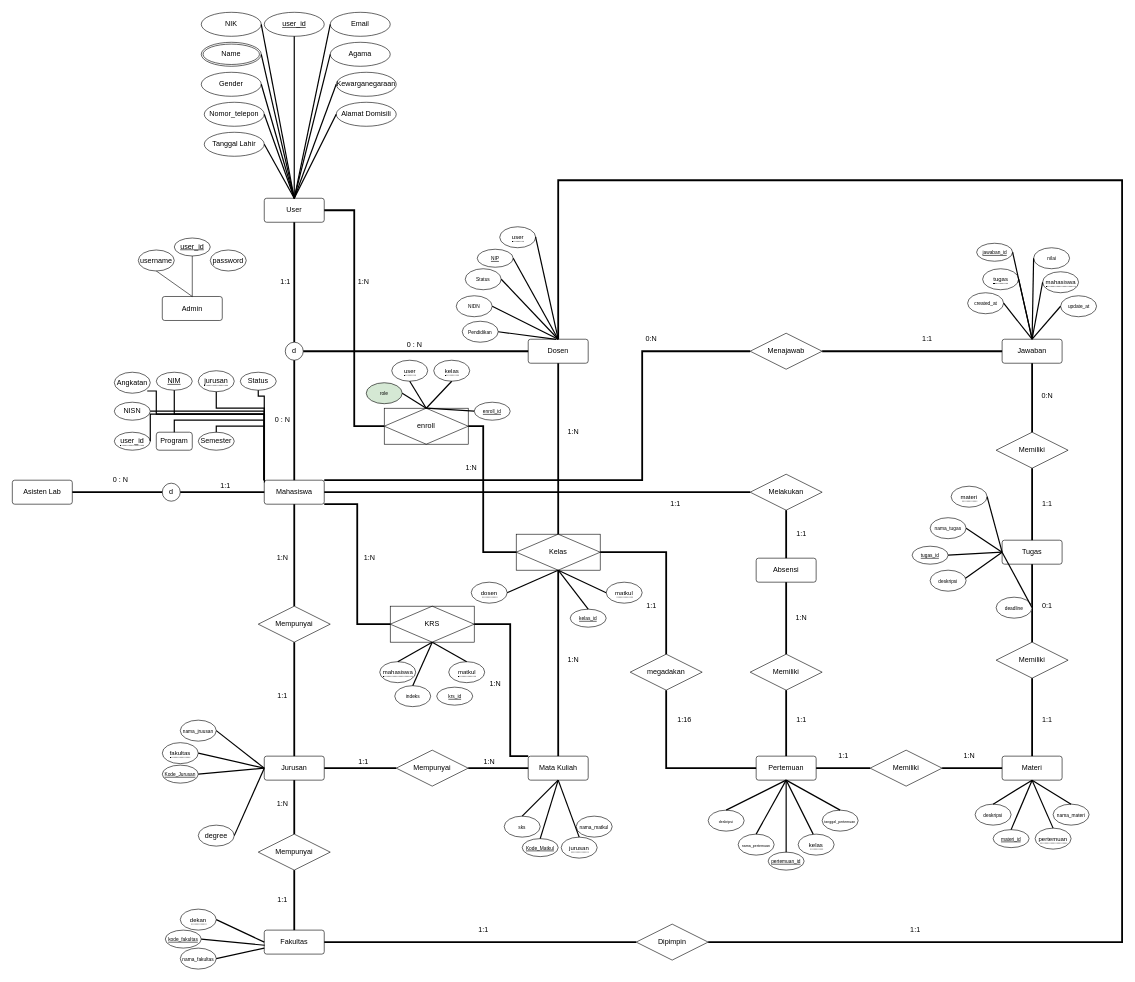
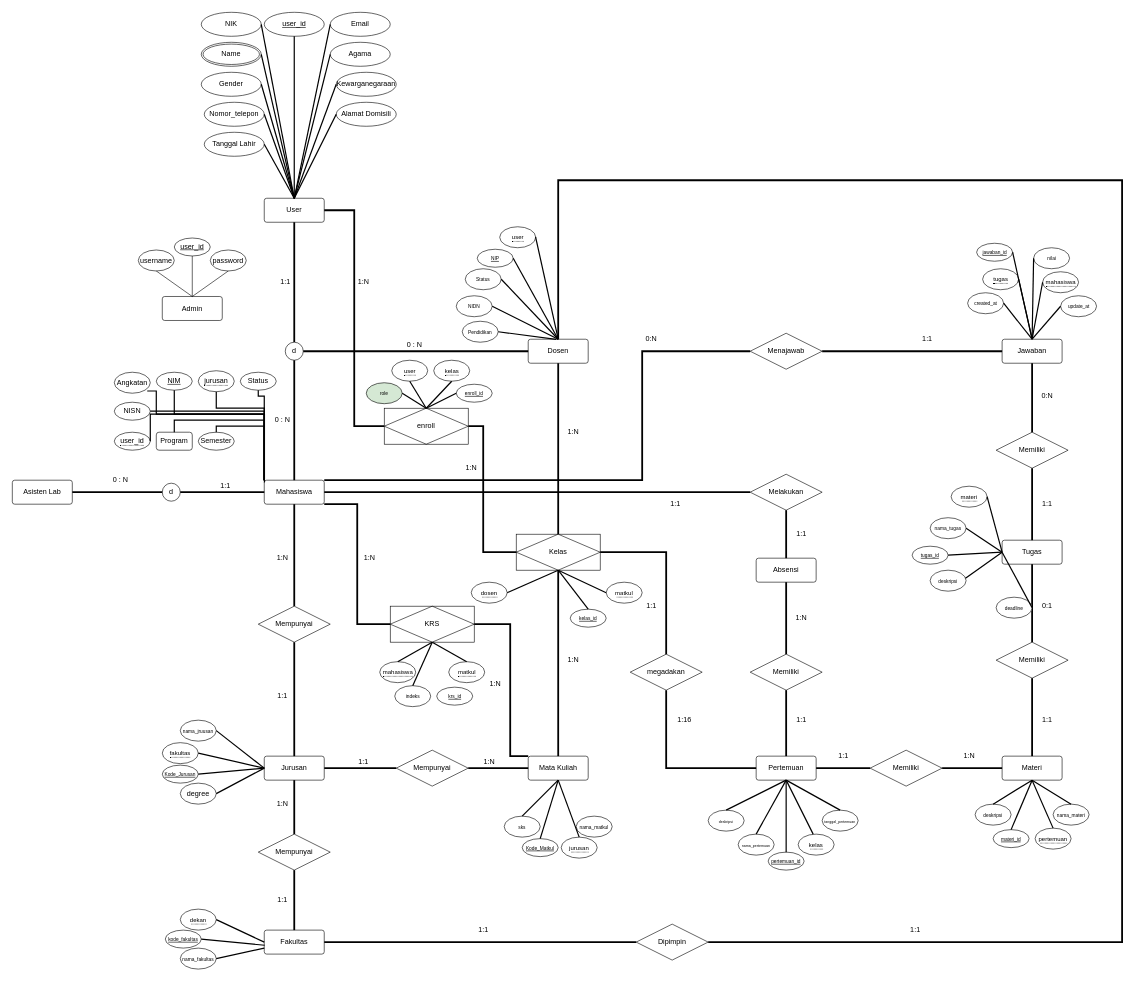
edge "password" -- "Admin": added
node "enroll_id": moved (492, 411) -> (474, 393)
node "degree": moved (216, 836) -> (198, 794)
